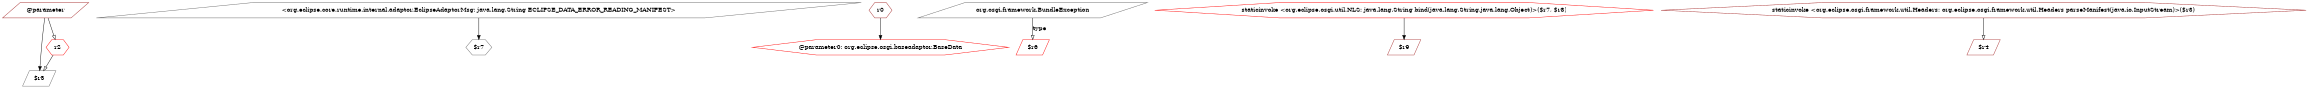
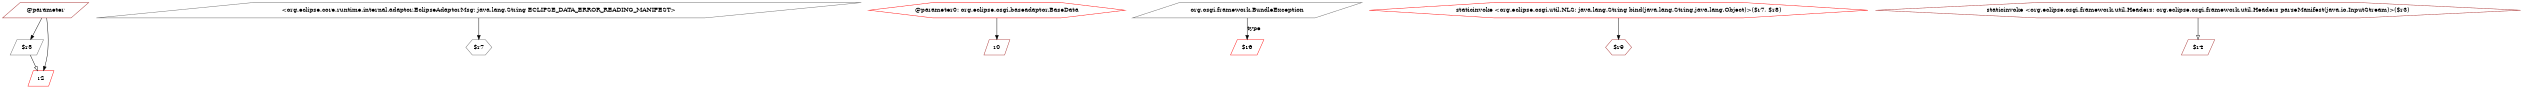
node "r0": shape hexagon -> parallelogram
edge "@parameter" -> "r2": arrowhead onormal -> normal
edge "r0" -> "@parameter0: org.eclipse.osgi.baseadaptor.BaseData": reversed
edge "org.osgi.framework.BundleException" -> "$r6": arrowhead onormal -> normal
node "r2": shape hexagon -> parallelogram
node "$r9": shape parallelogram -> hexagon
edge "r2" -> "$r5": reversed
